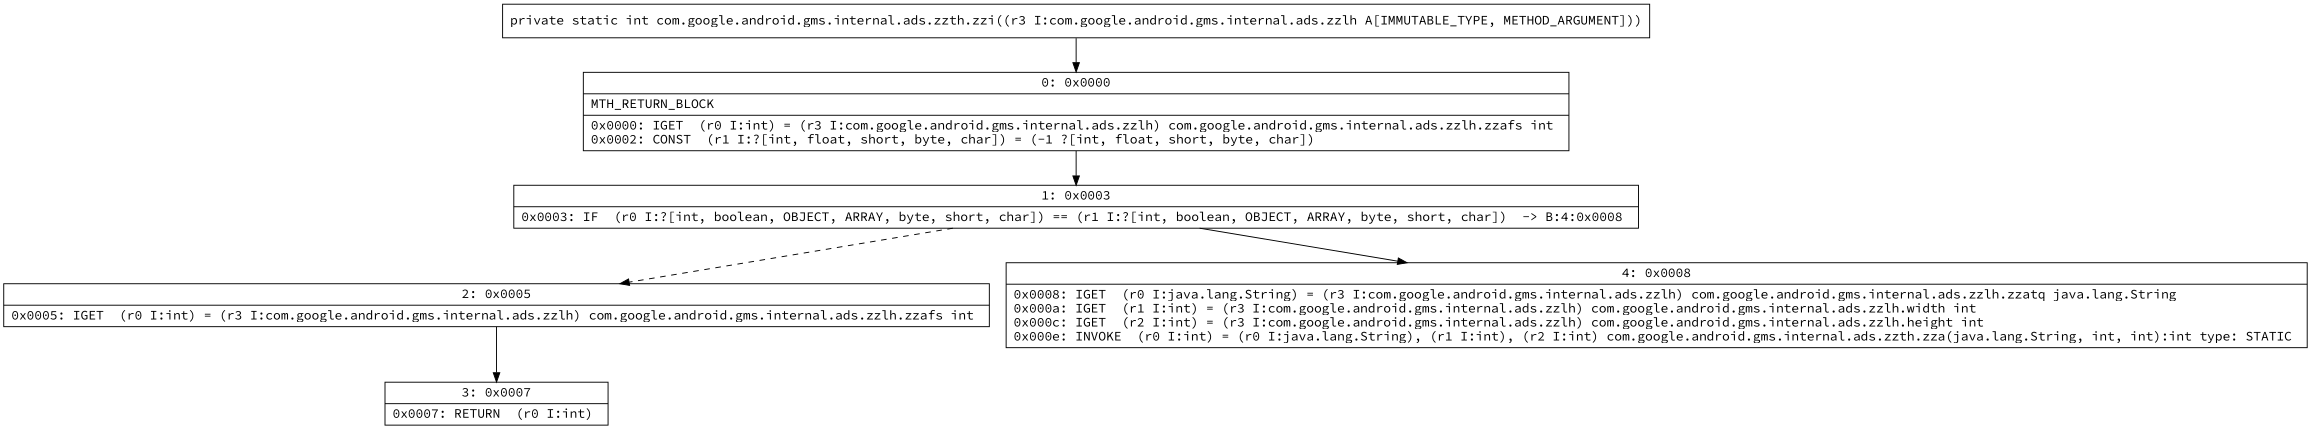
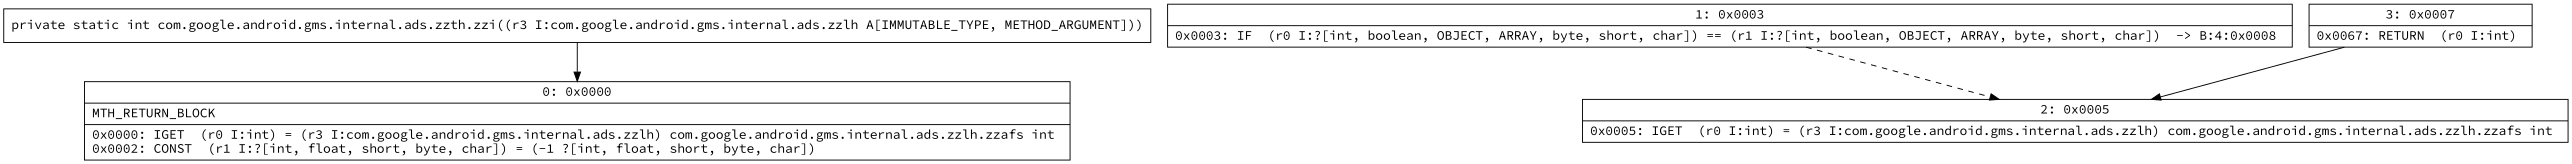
edge "0: 0x0000" -> "1: 0x0003": removed
node "4: 0x0008": removed
edge "2: 0x0005" -> "3: 0x0007": reversed
node "3: 0x0007": text "0x0007: RETURN  (r0 I:int)" -> "0x0067: RETURN  (r0 I:int)"
